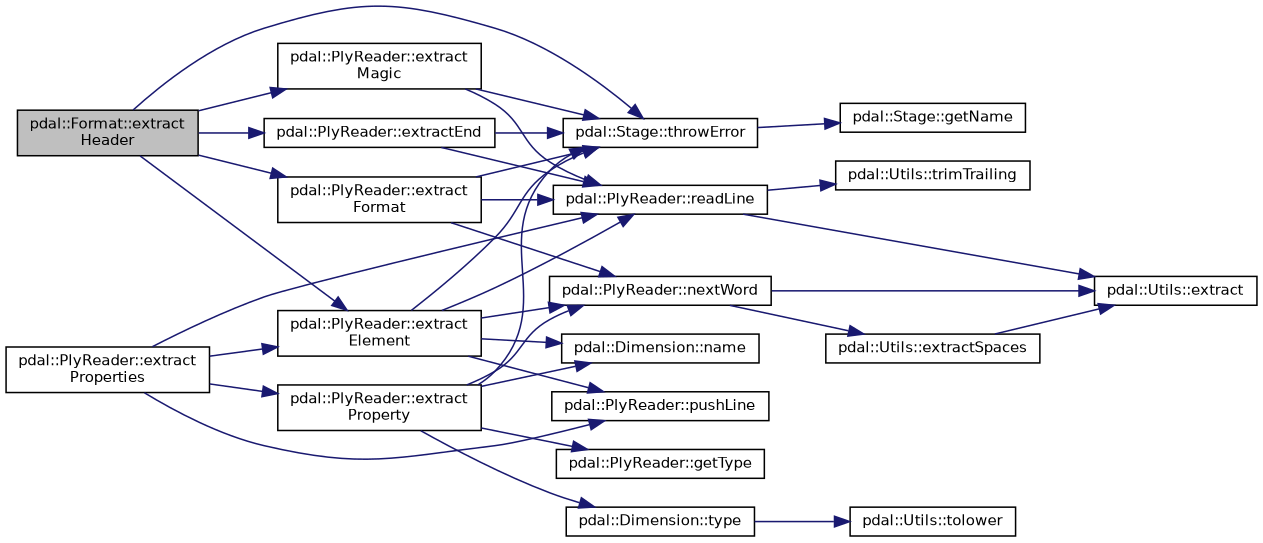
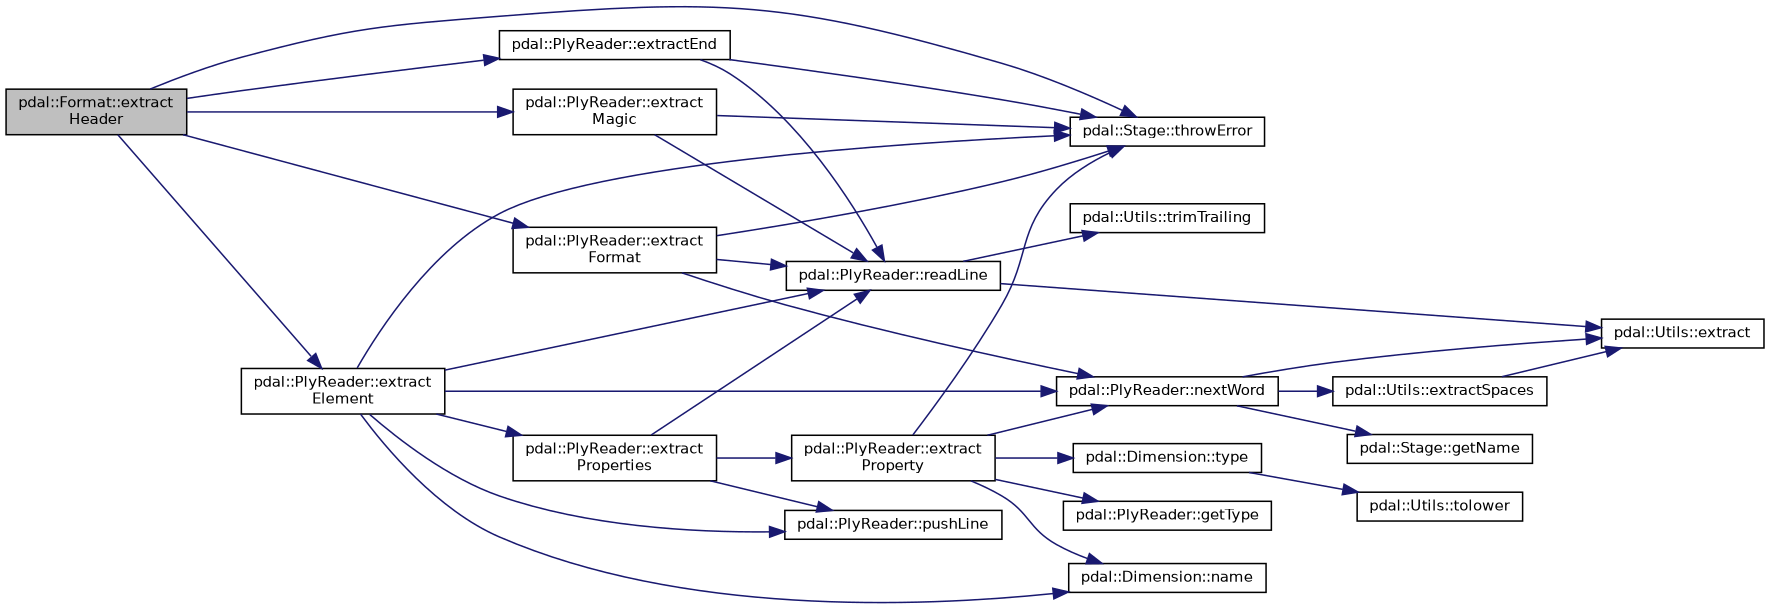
edge "pdal::Stage::throwError" -> "pdal::Stage::getName": now "pdal::PlyReader::nextWord" -> "pdal::Stage::getName"
edge "pdal::PlyReader::extract Properties" -> "pdal::PlyReader::extract Element": reversed
